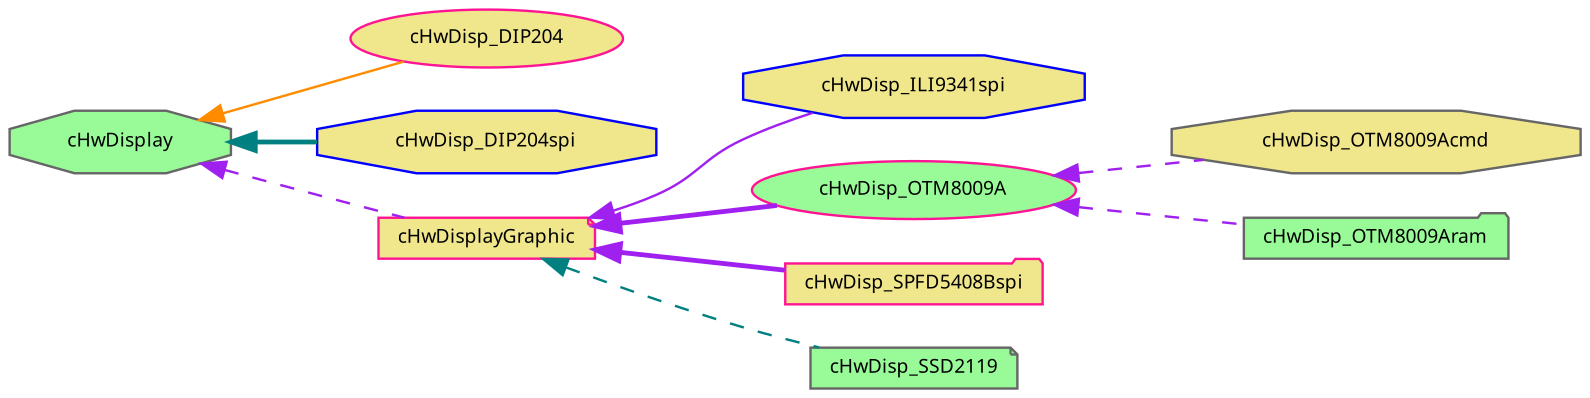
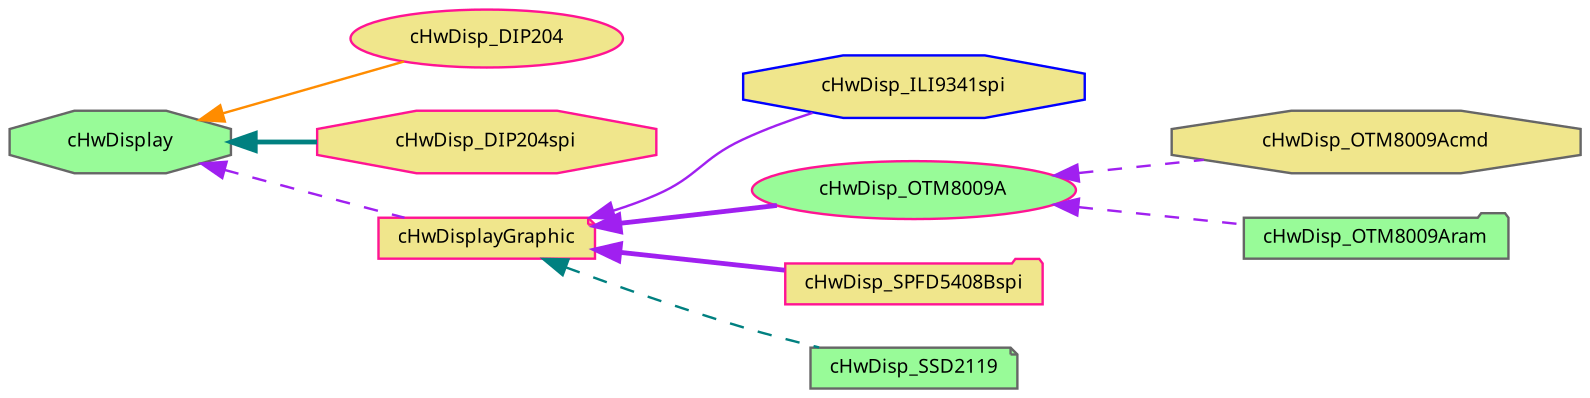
node "cHwDisp_DIP204spi": color blue -> deeppink
